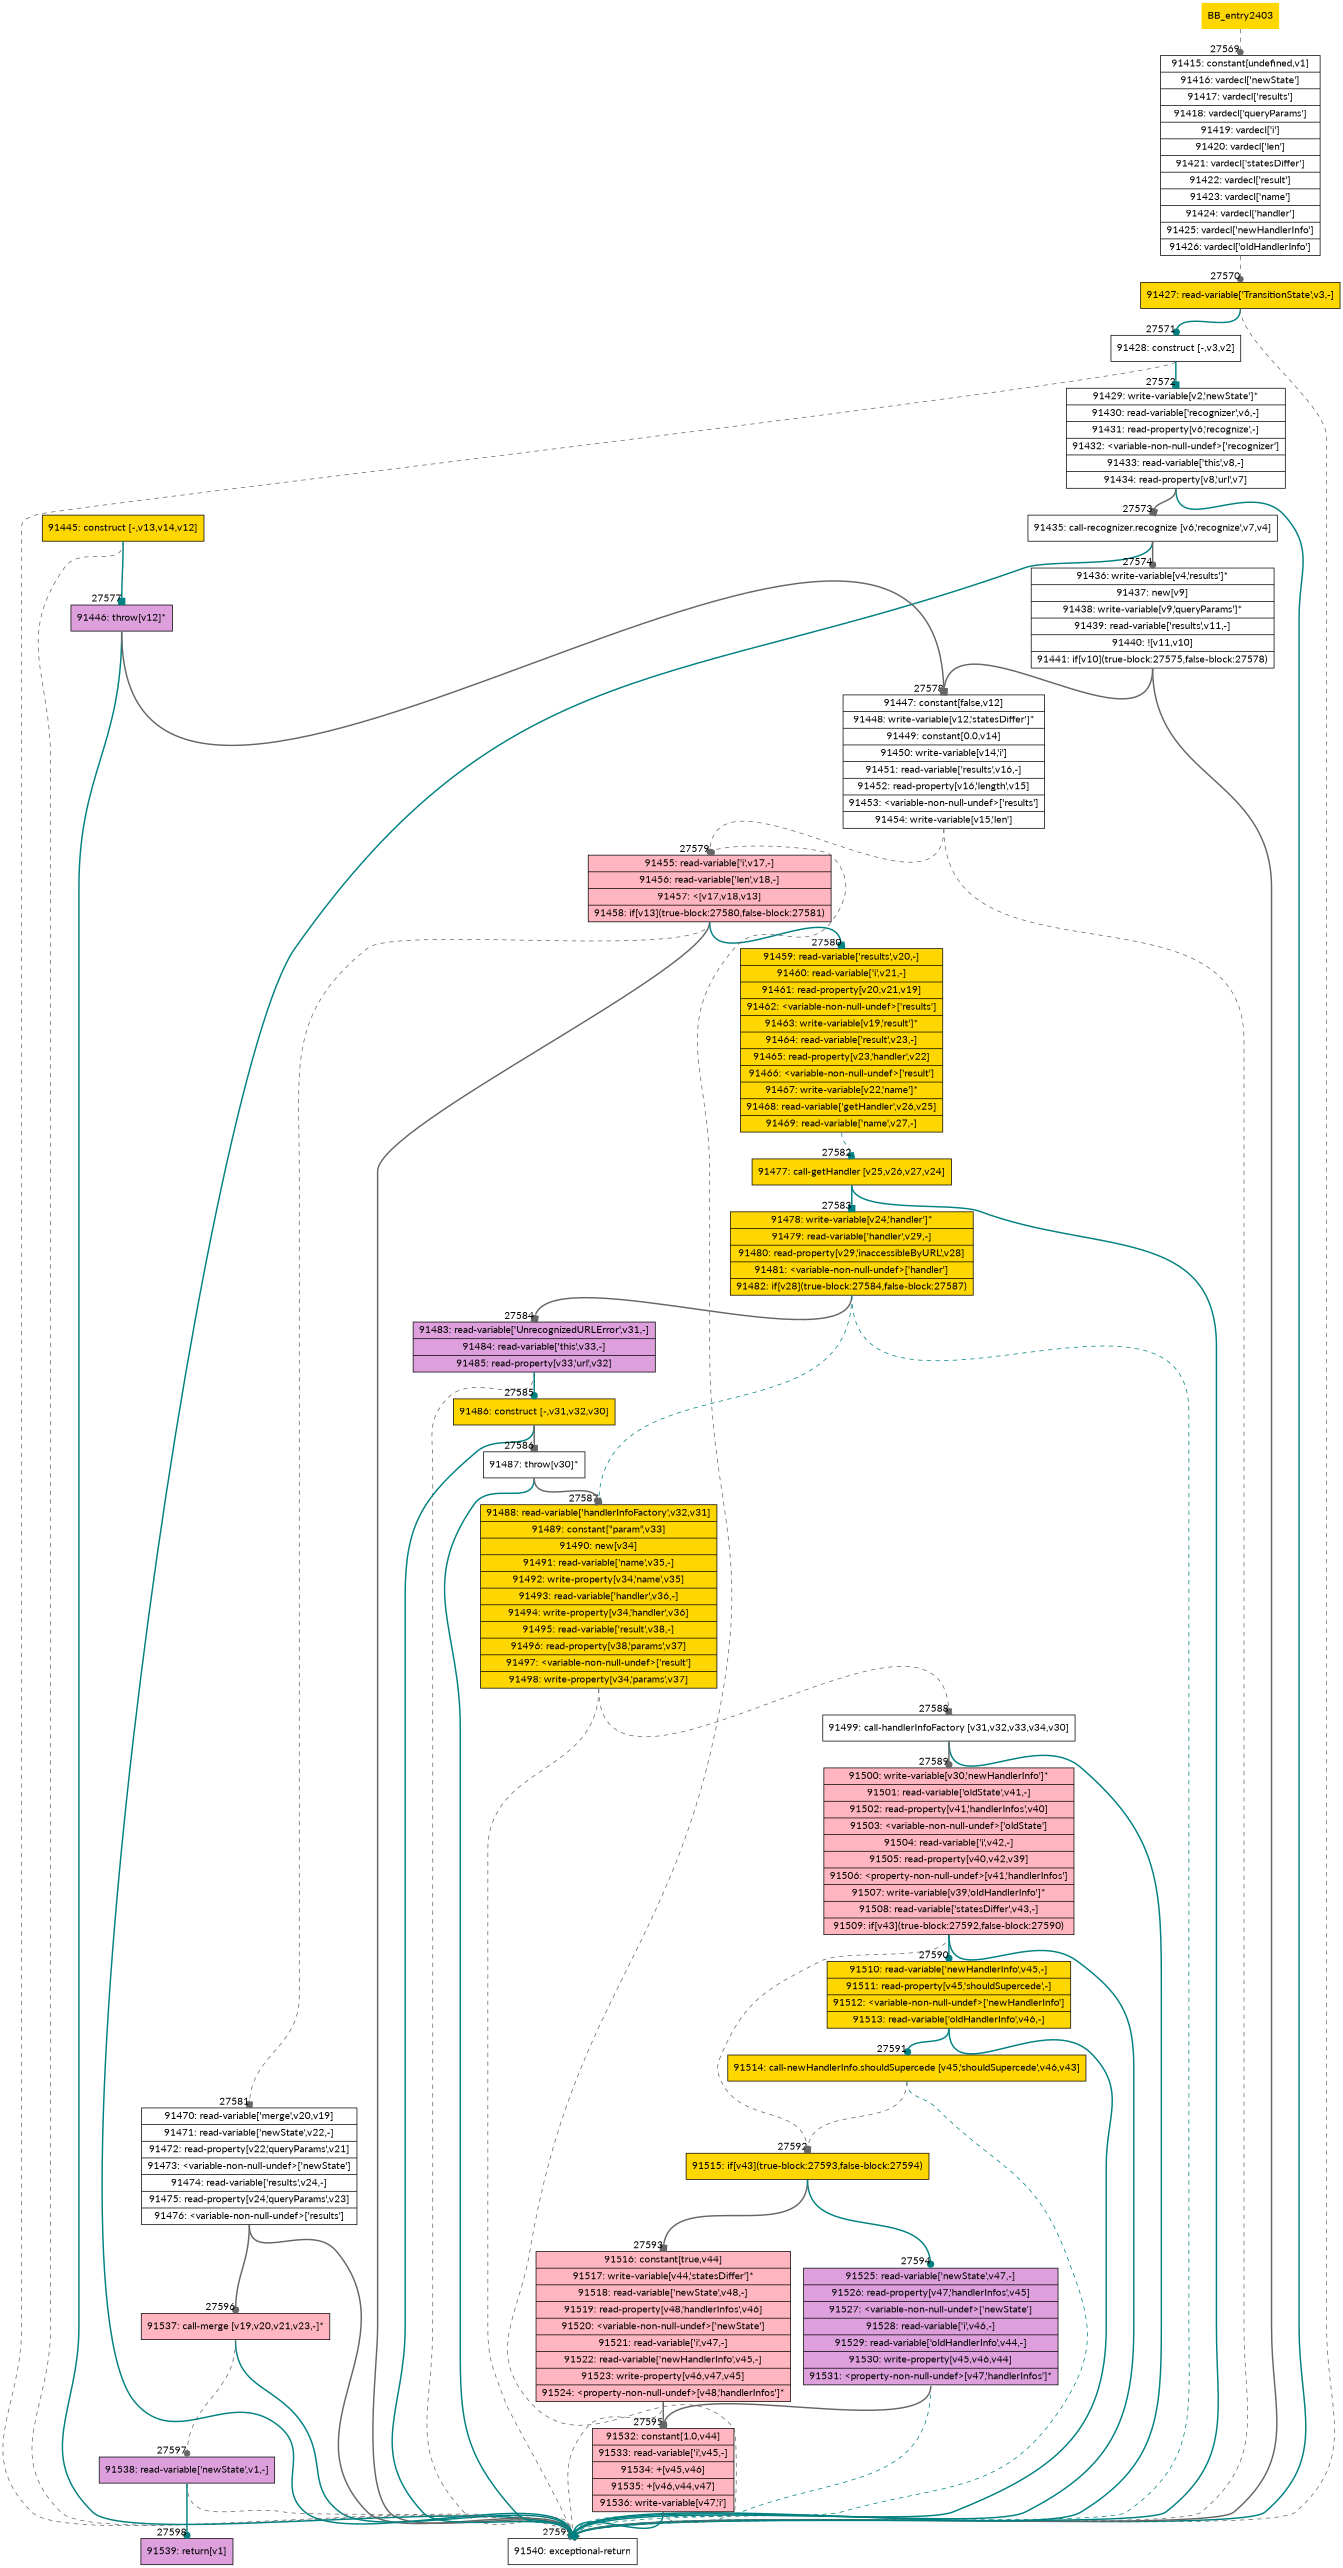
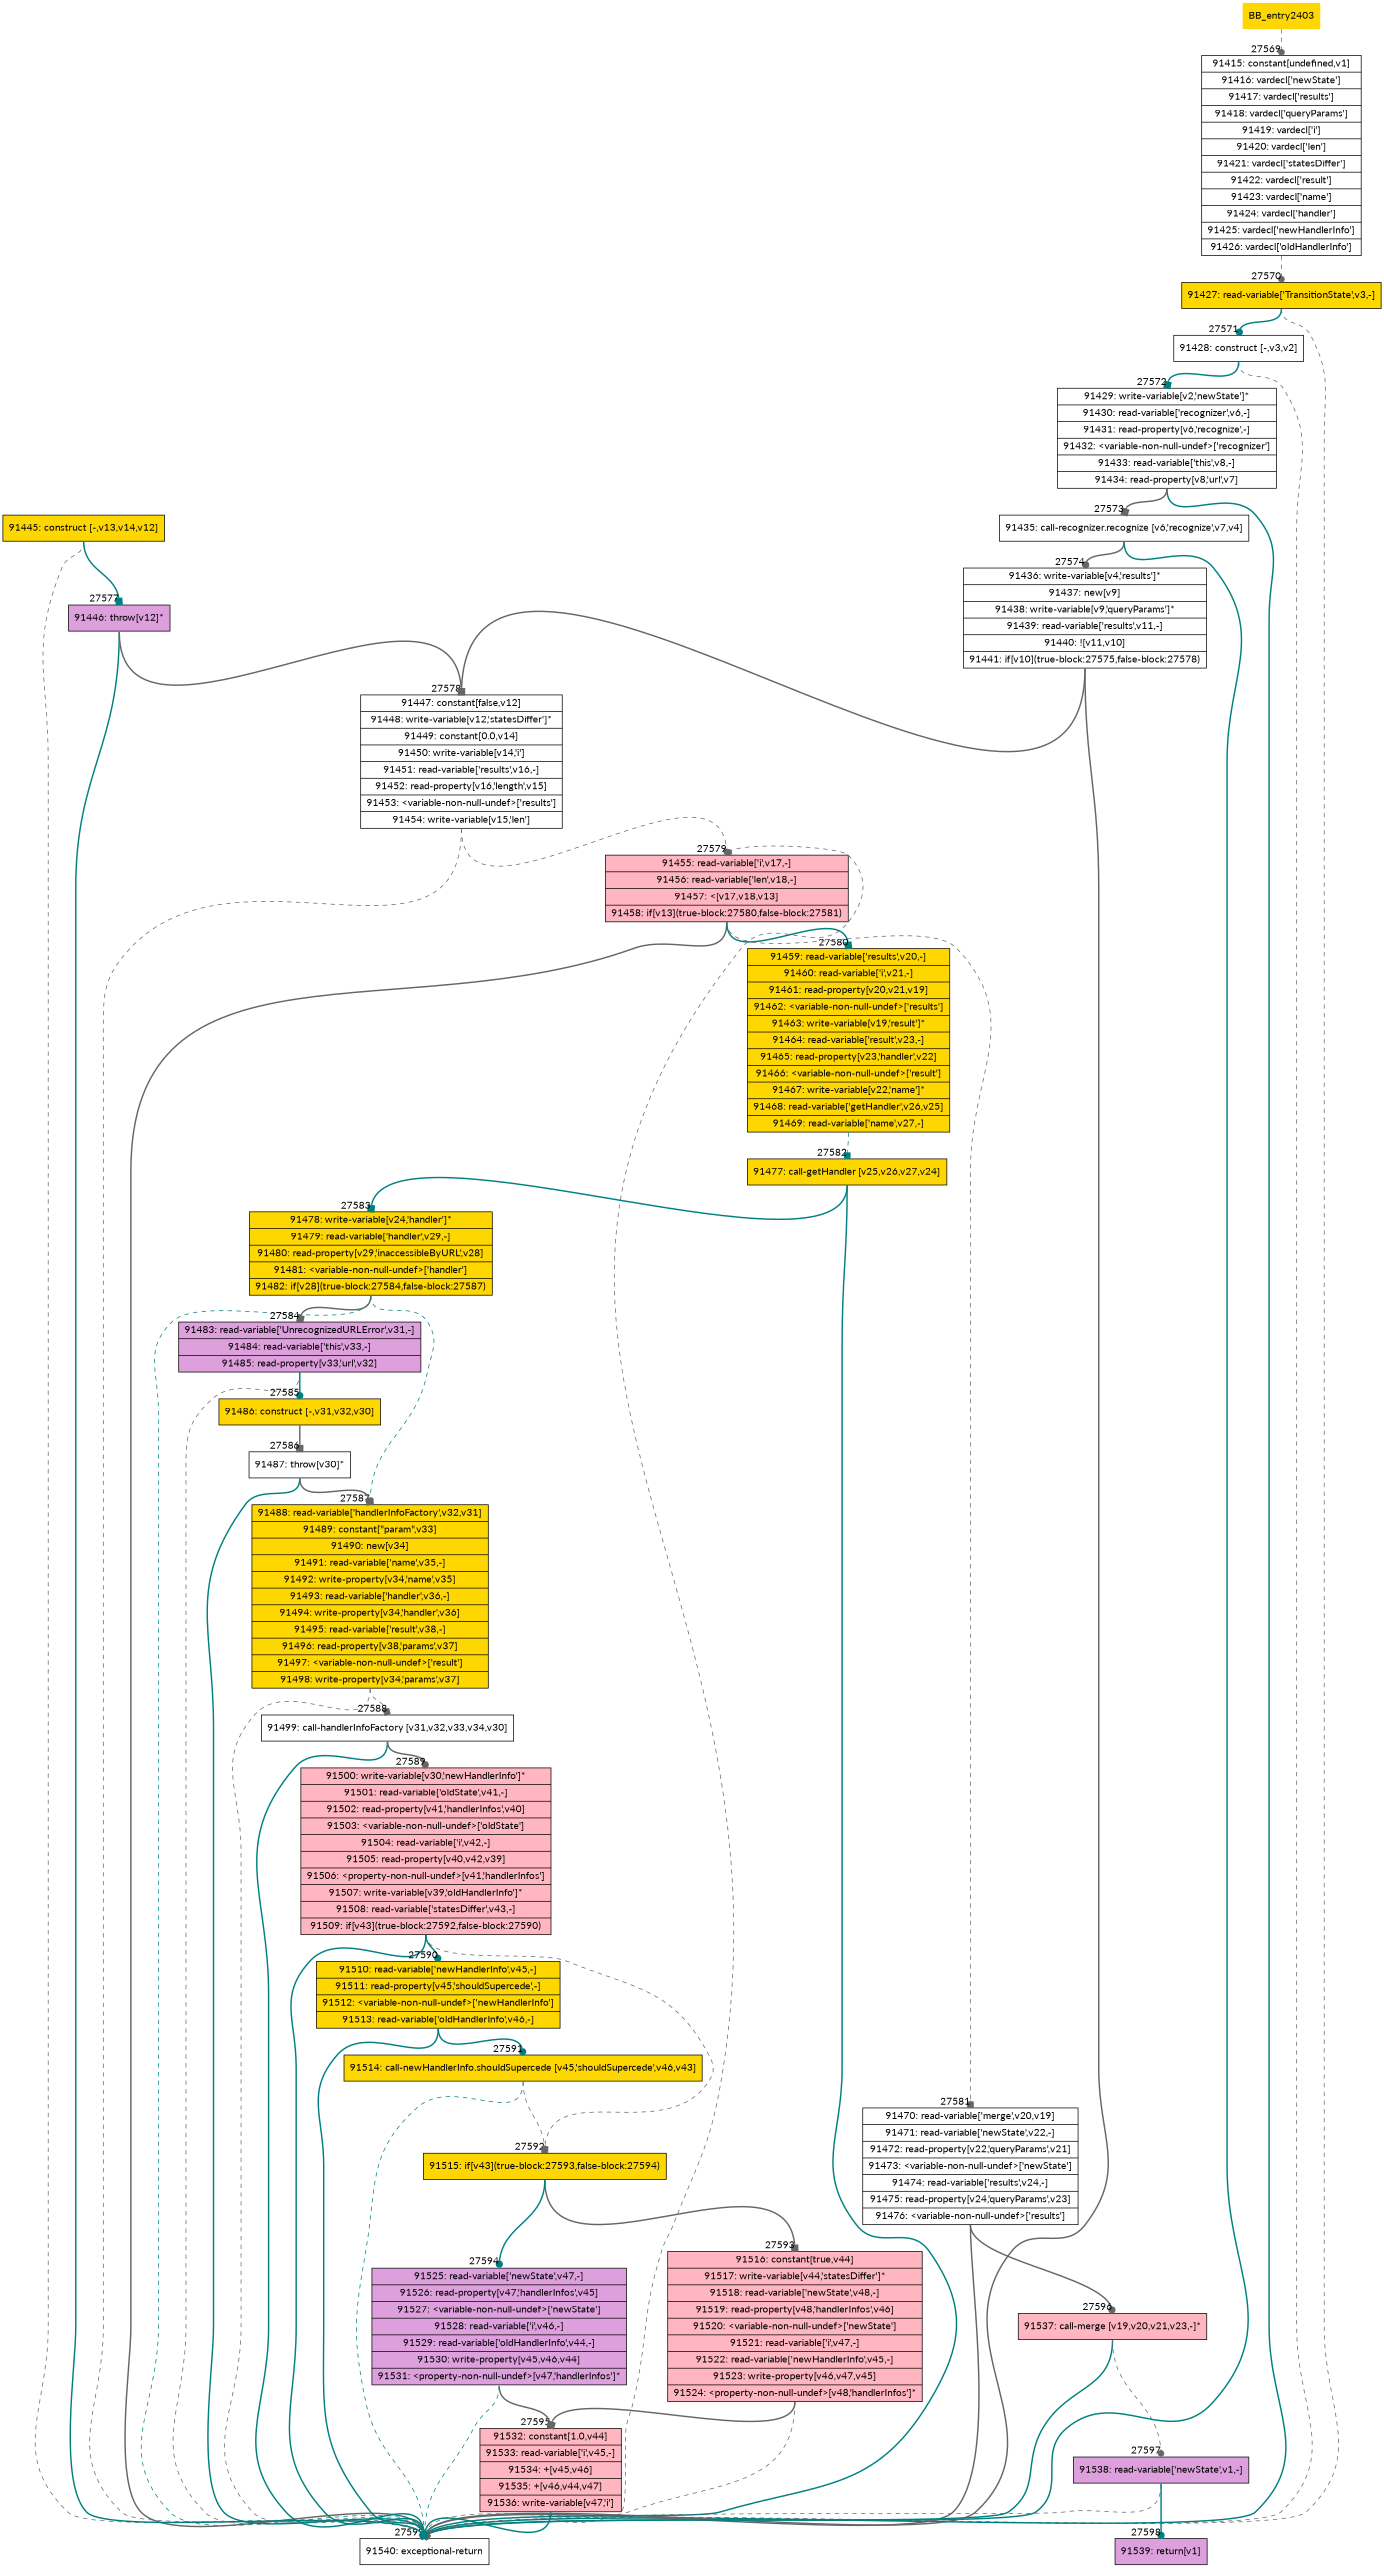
edge "91478: write-variable[v24,'handler']*" -> "91488: read-variable['handlerInfoFactory',v32,v31]": arrowhead dot -> box
edge "91486: construct [-,v31,v32,v30]" -> "91540: exceptional-return": removed
